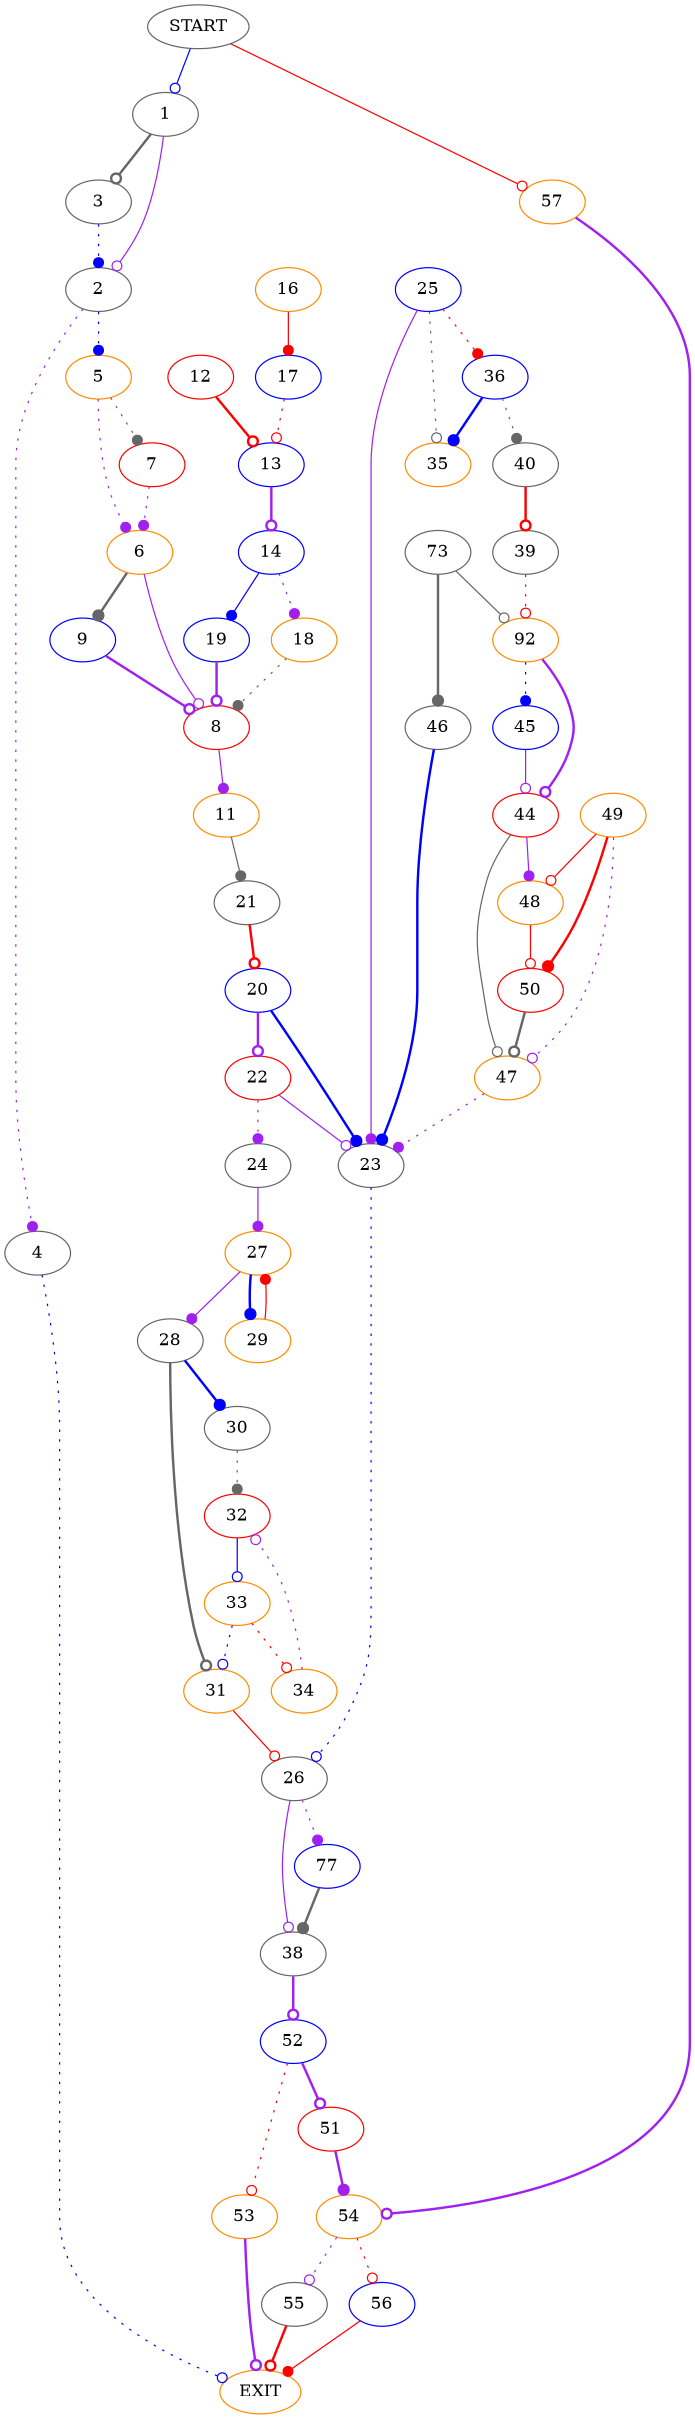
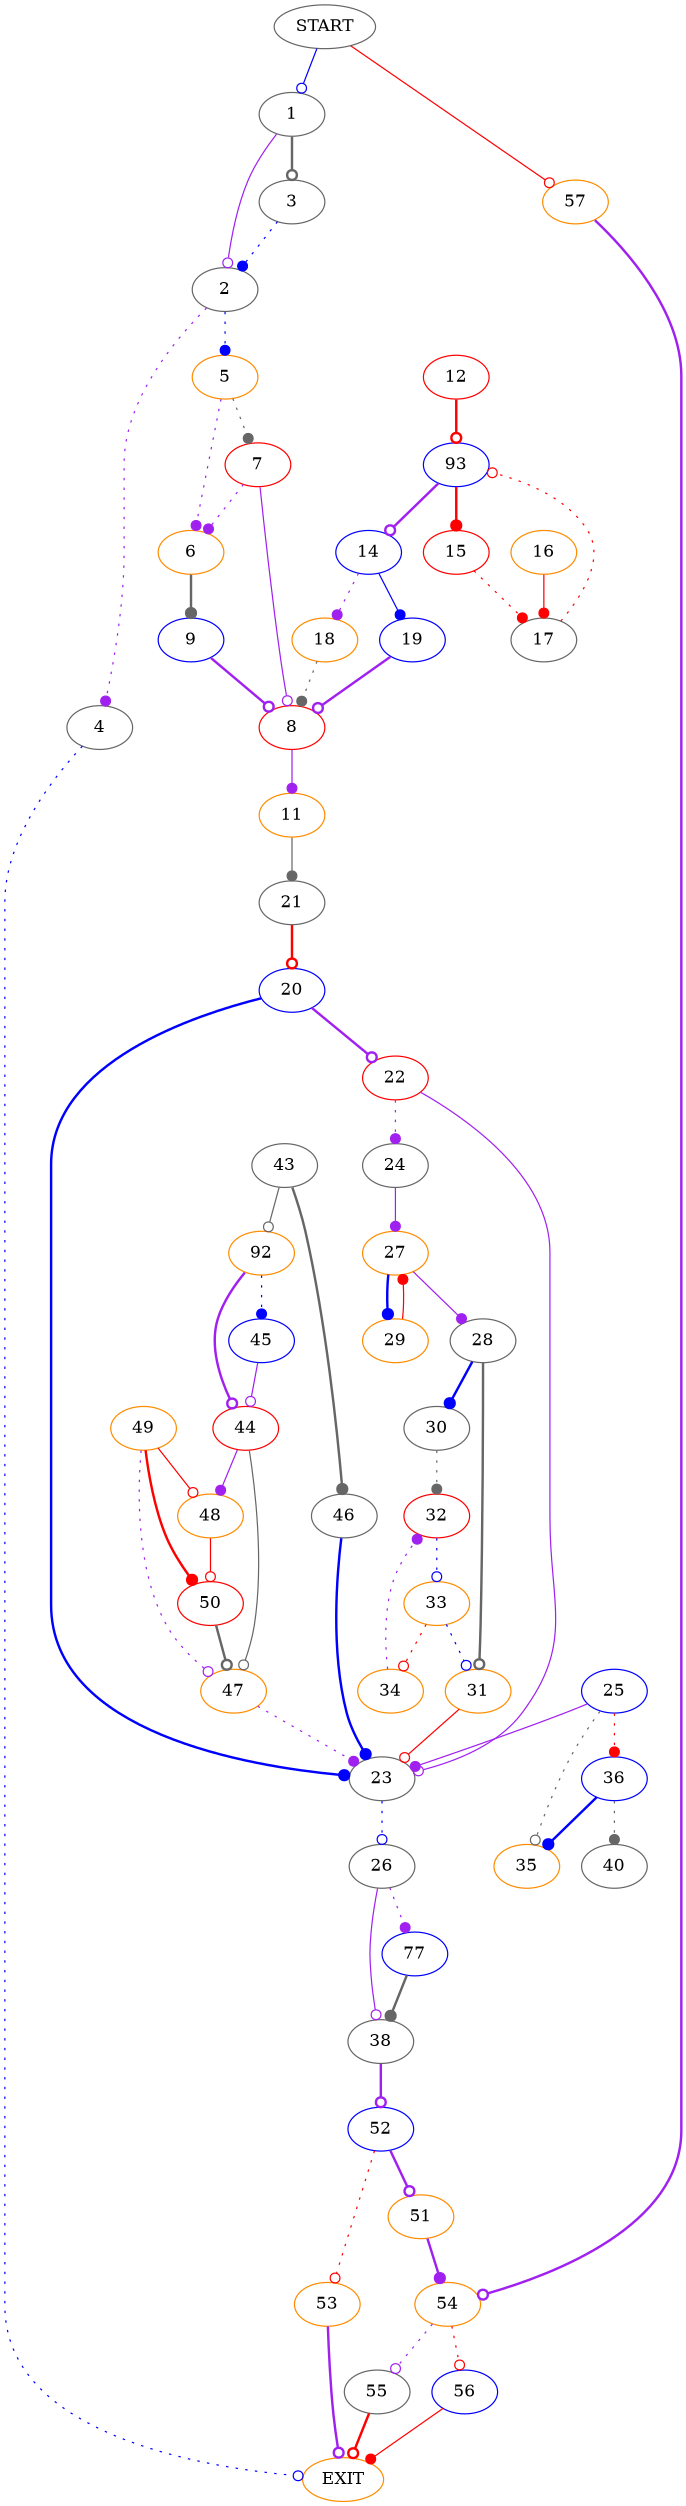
node "17": color blue -> gray40
node "13": label "13" -> "93"
node "73": label "73" -> "43"
node "15": added
node "39": removed
edge "6" -> "8": now "7" -> "8"
edge "32" -> "33": style solid -> dotted
edge "34" -> "32": arrowhead odot -> dot
edge "31" -> "26": now "31" -> "23"
node "51": color red -> darkorange
